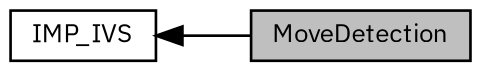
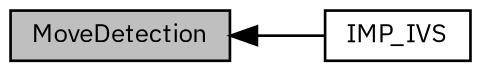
edge "MoveDetection" -> "IMP_IVS": reversed
